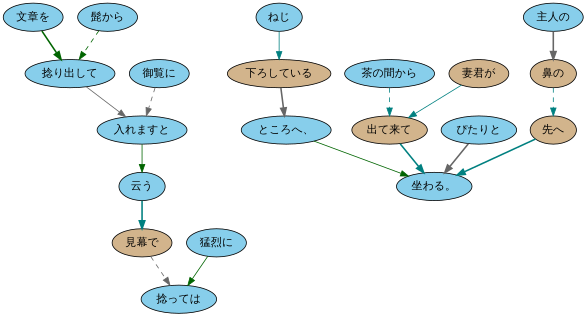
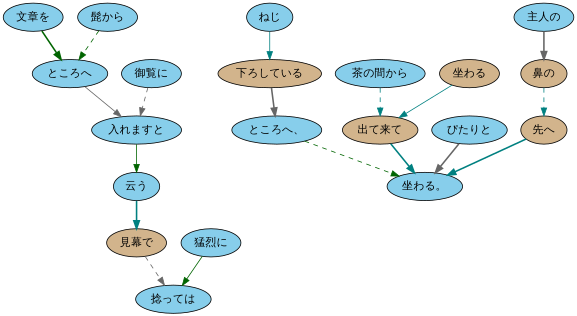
node "捻り出して": label "捻り出して" -> "ところへ"
node "妻君が": label "妻君が" -> "坐わる"
edge "ところへ、" -> "坐わる。": style solid -> dashed
